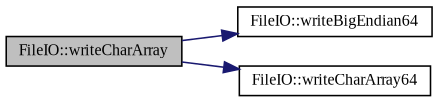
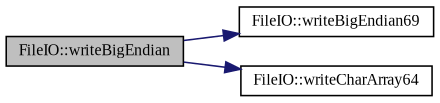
node "FileIO::writeBigEndian64": label "FileIO::writeBigEndian64" -> "FileIO::writeBigEndian69"
node "FileIO::writeCharArray": label "FileIO::writeCharArray" -> "FileIO::writeBigEndian"
